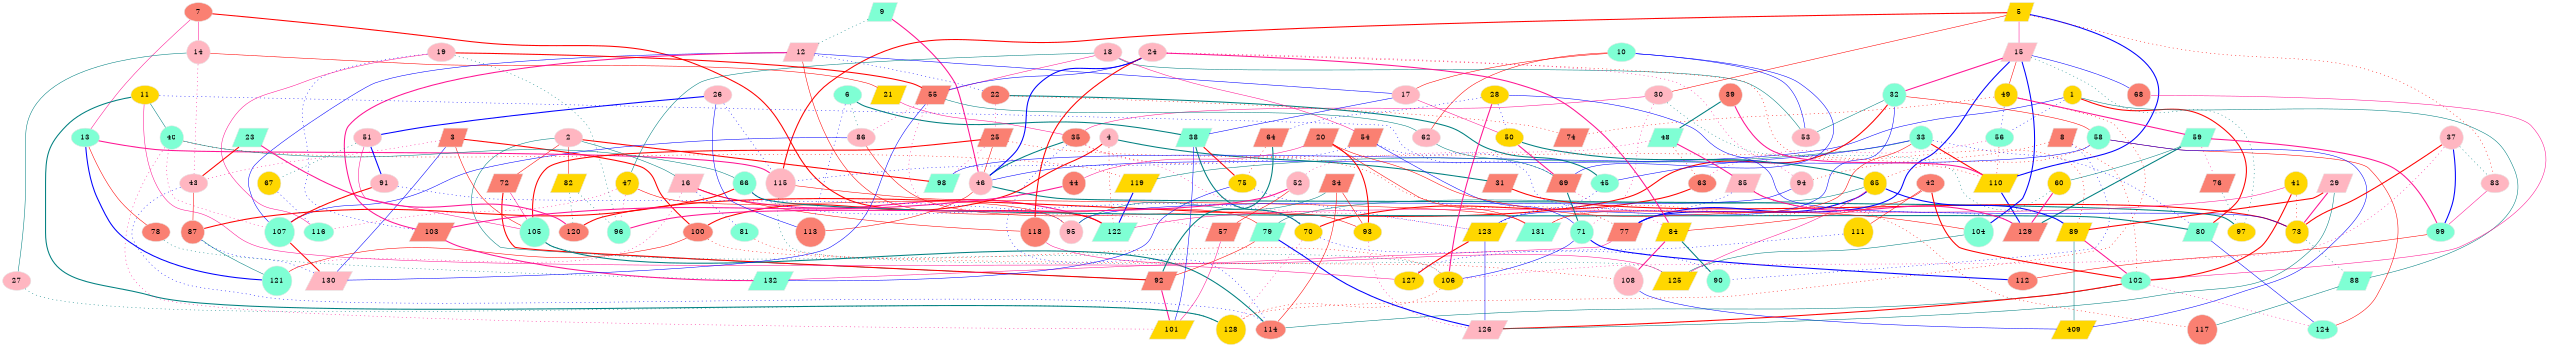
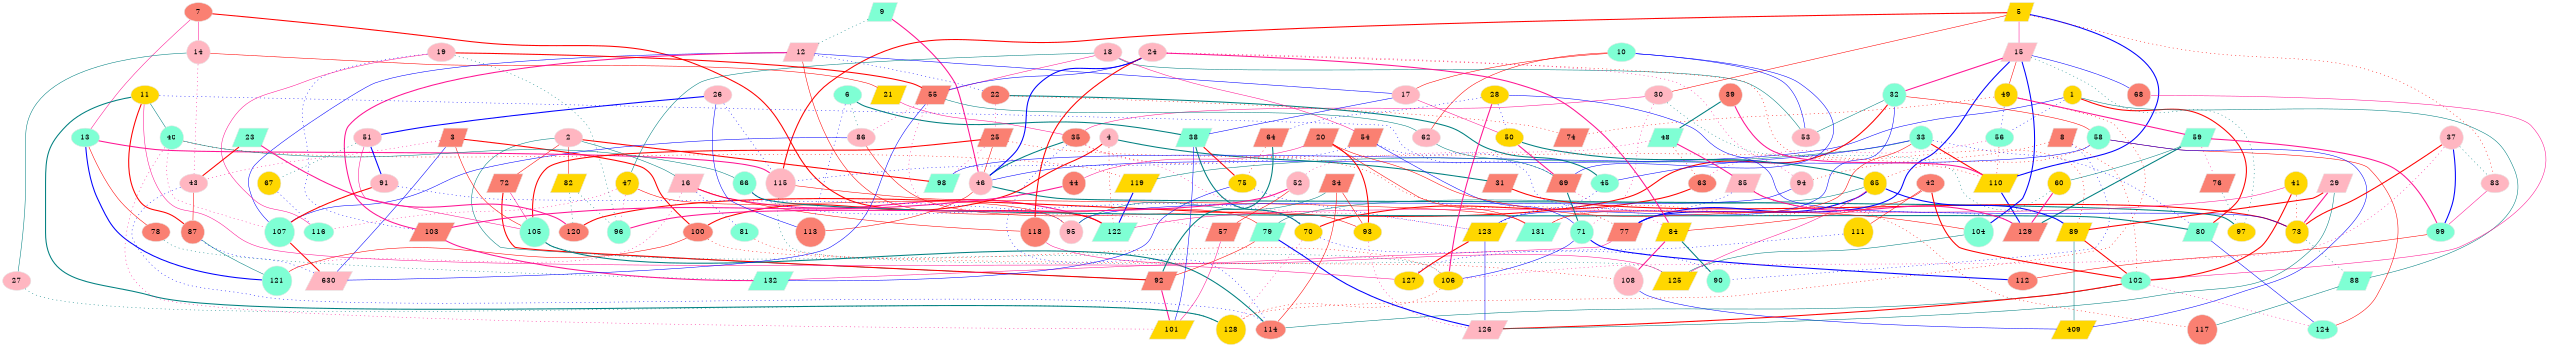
edge "66" -- "87": now "11" -- "87"
edge "89" -- "102": color deeppink -> red
node "130": label "130" -> "630"
